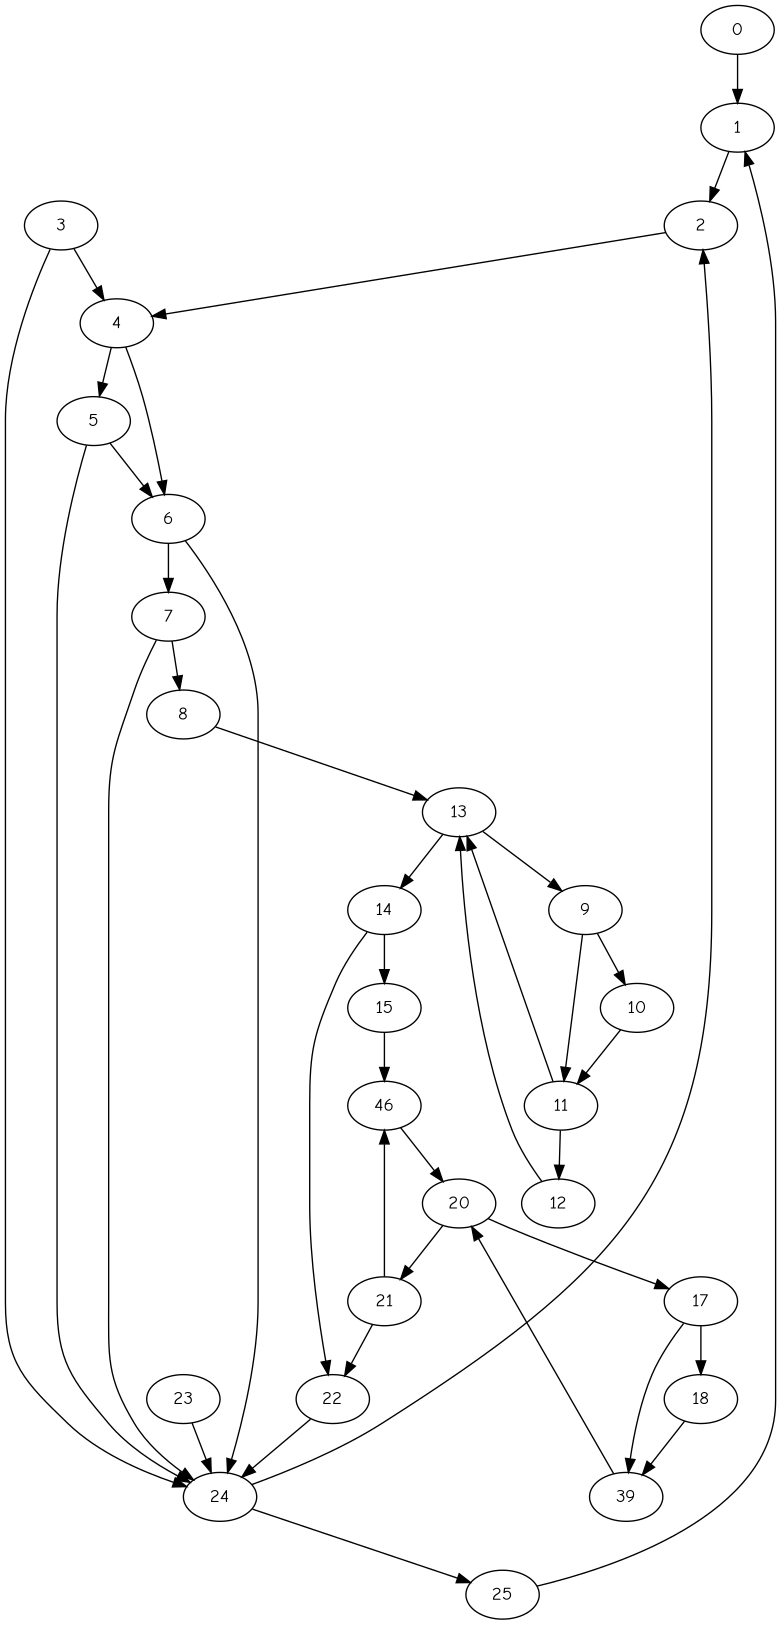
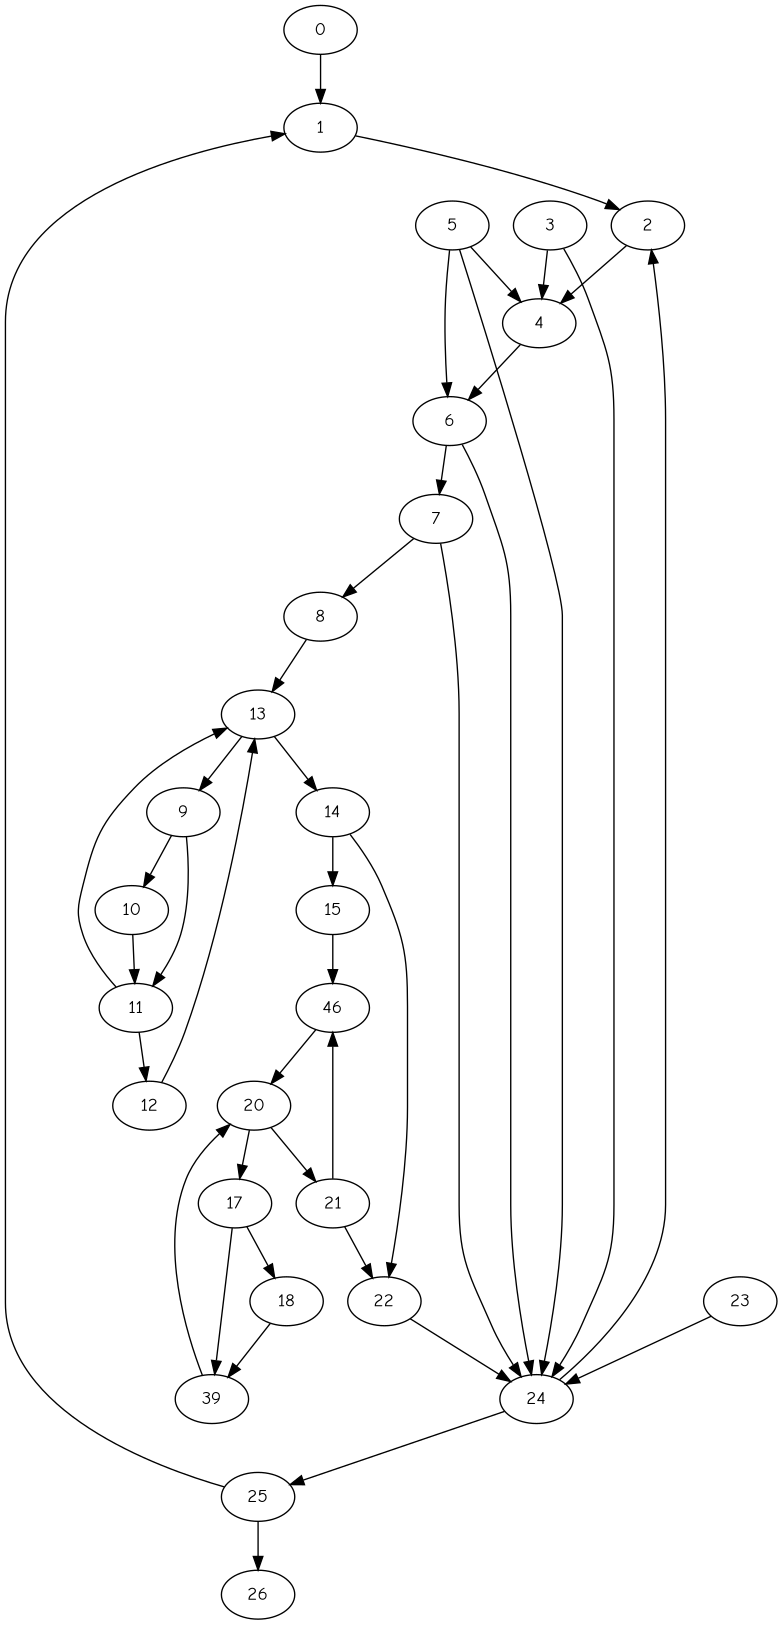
edge "4" -> "5": reversed
node "26": added
